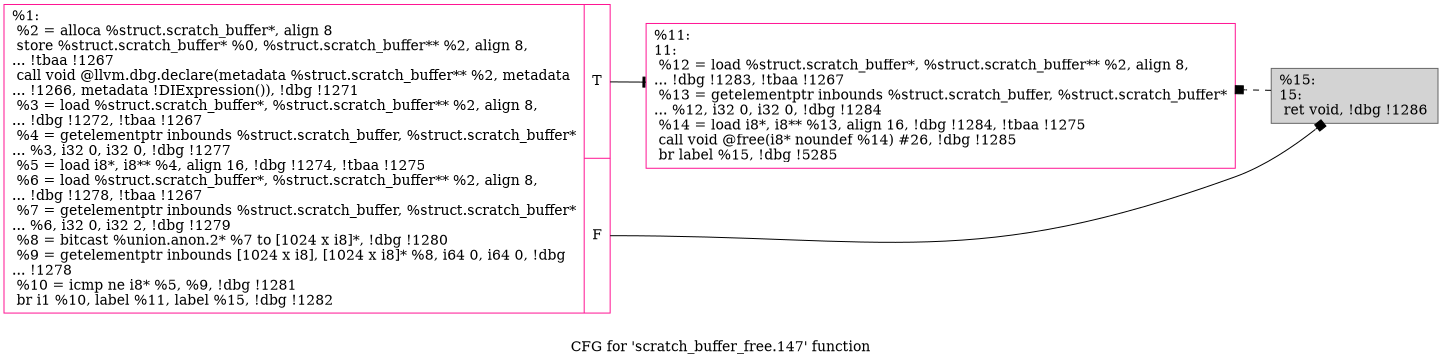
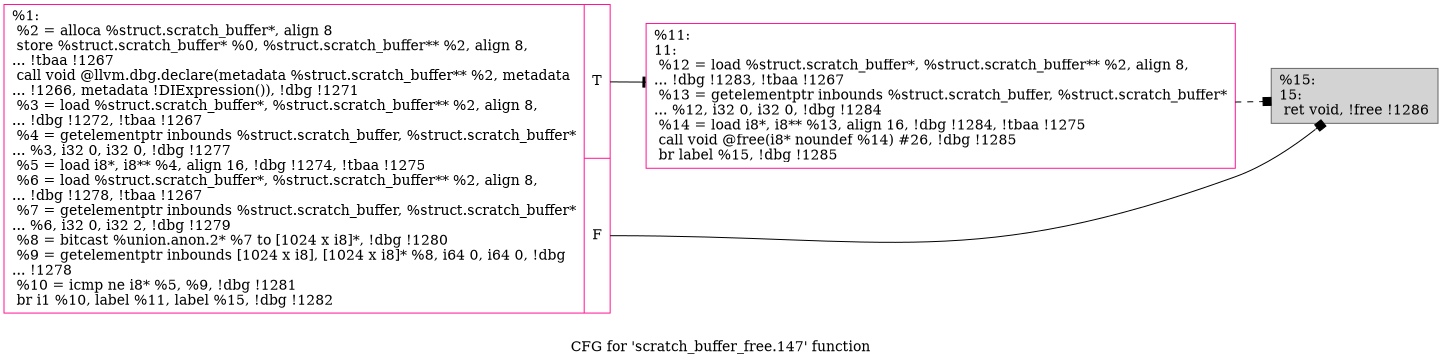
edge "%15:" -> "%11:": reversed
node "%15:": text "ret void, !dbg !1286" -> "ret void, !free !1286"
node "%11:": text "br label %15, !dbg !5285" -> "br label %15, !dbg !1285"
